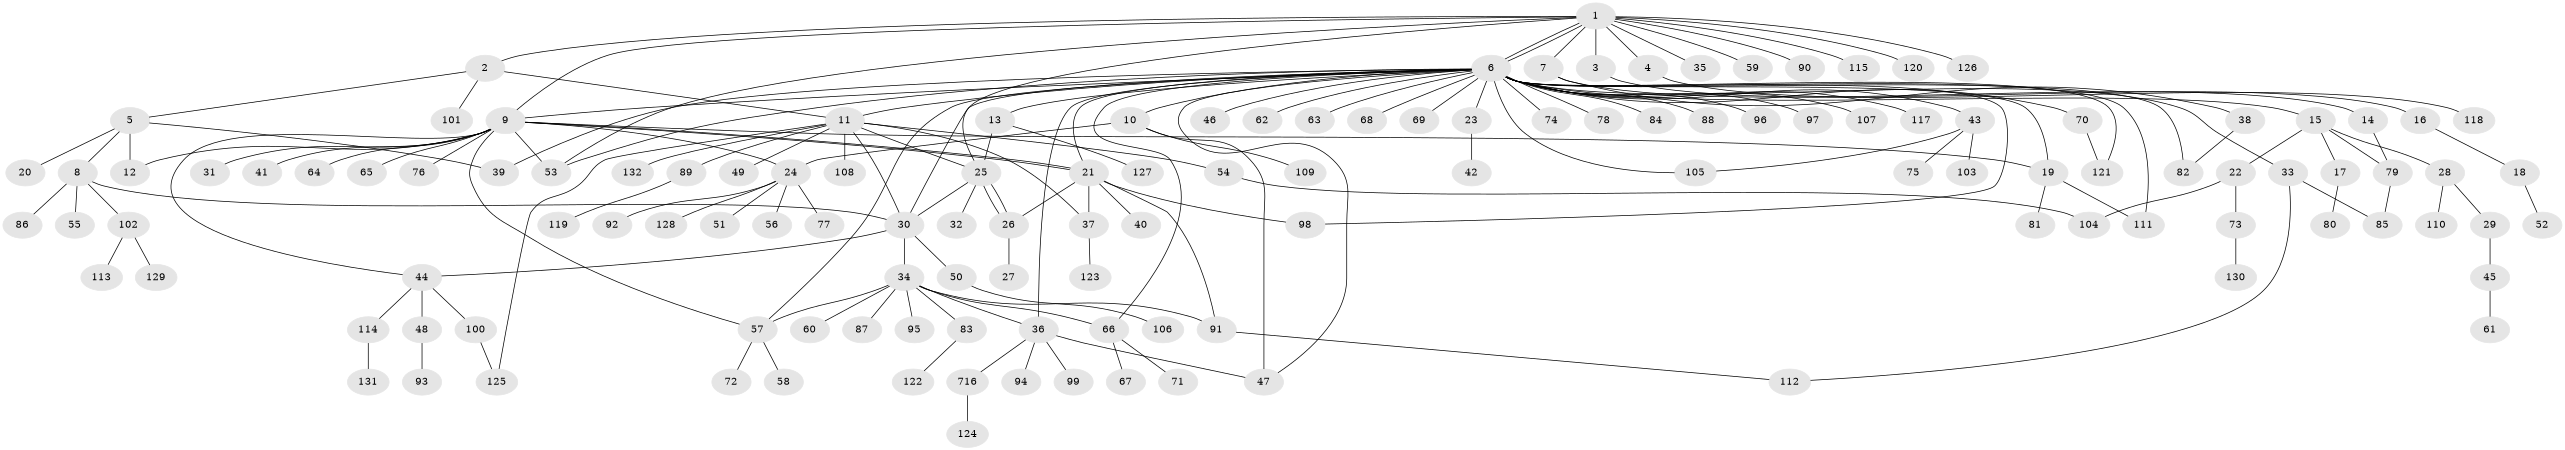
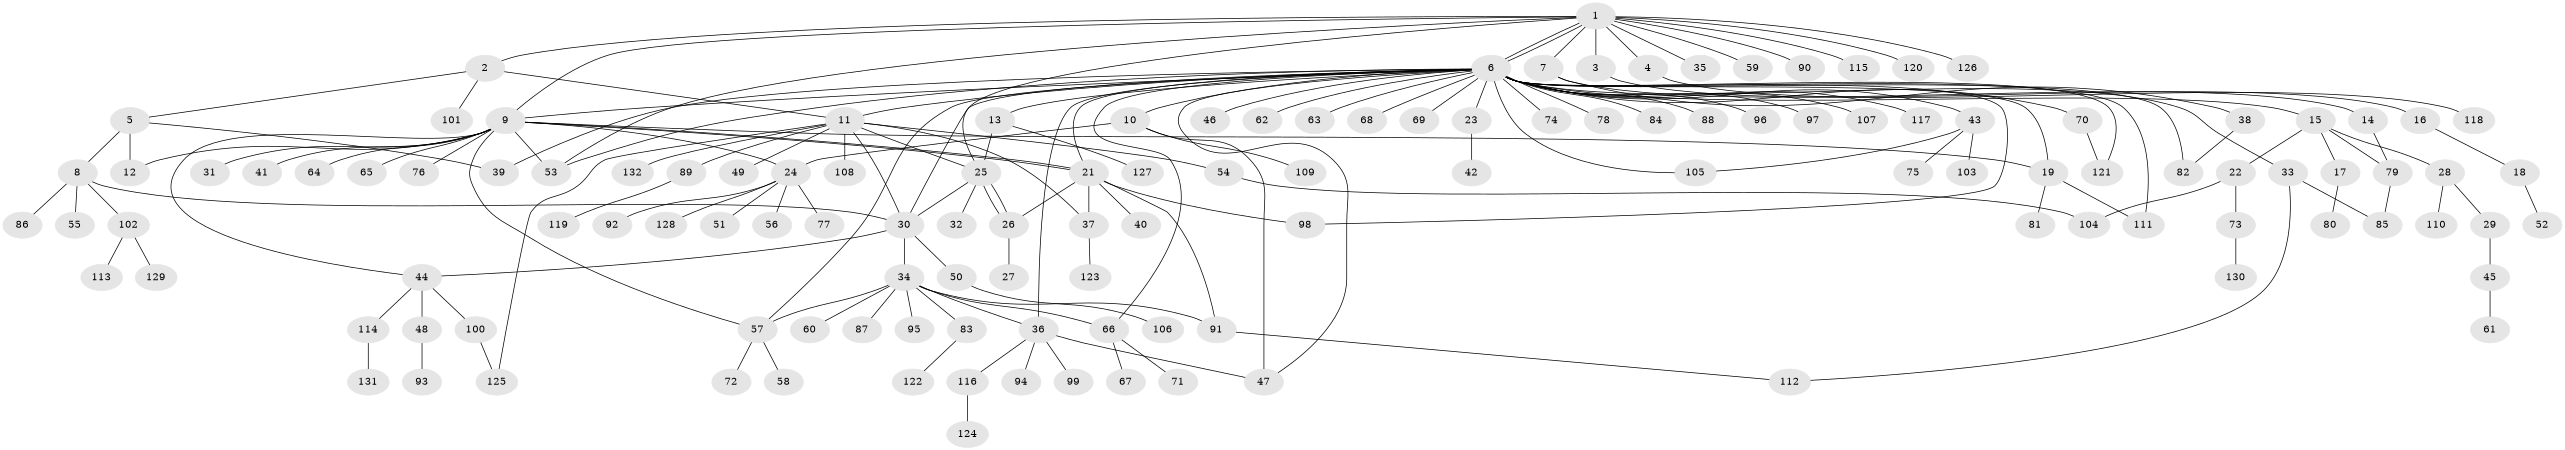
node "20": removed
node "716": label "716" -> "116"
